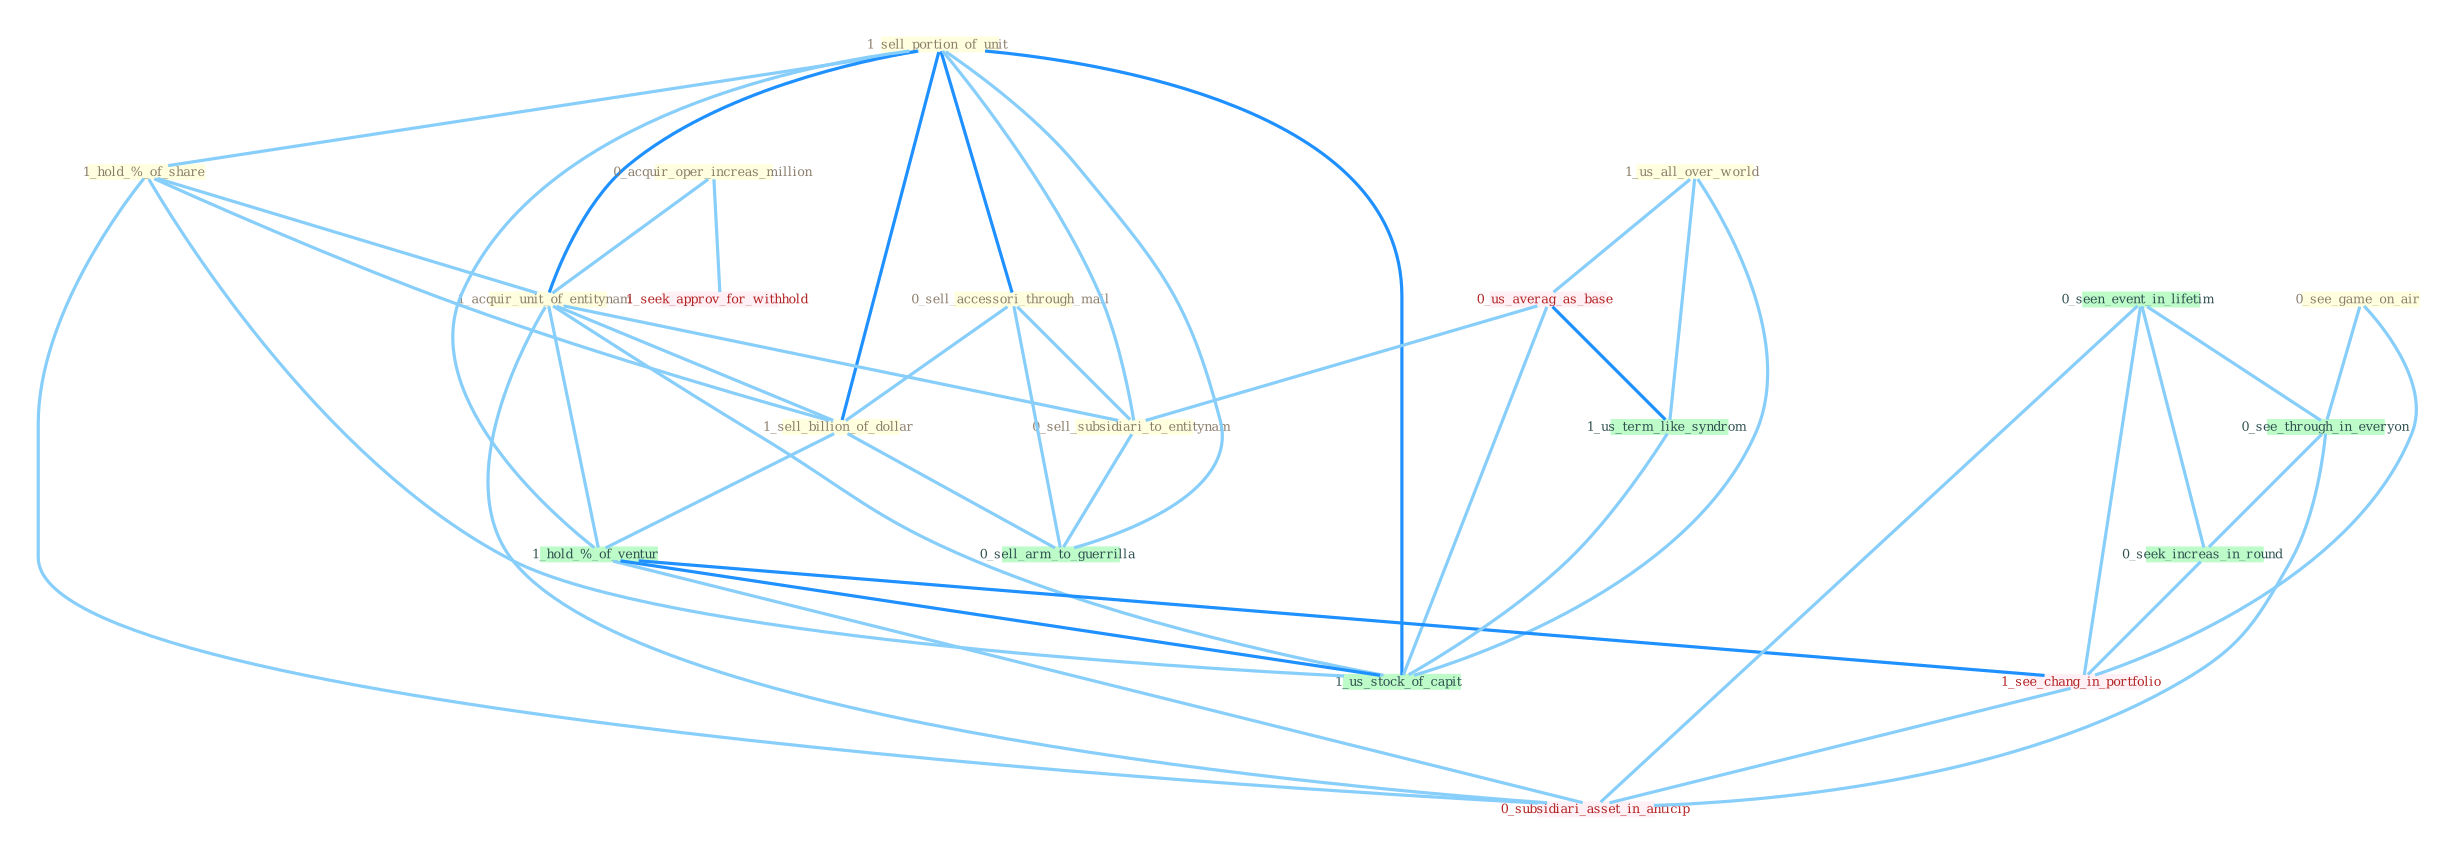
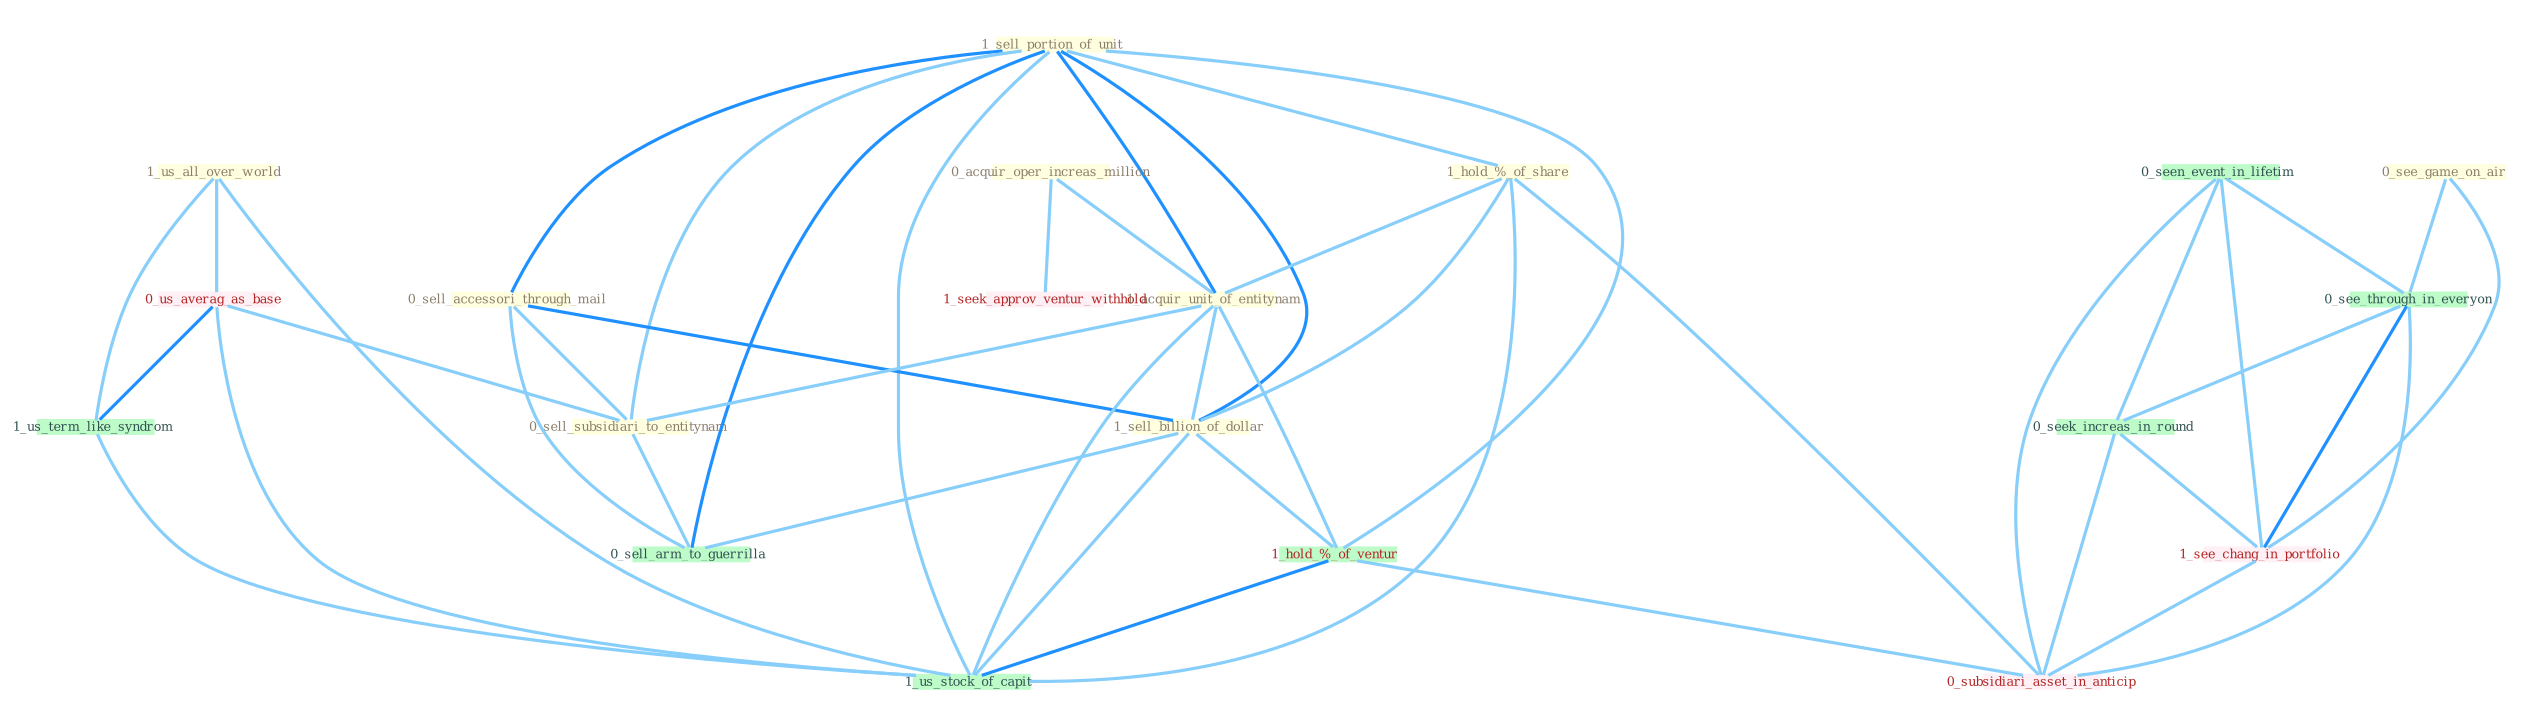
edge "1_sell_portion_of_unit" -- "1_us_stock_of_capit": color #1e90ff -> #87cefa
node "1_seek_approv_for_withhold": label "1_seek_approv_for_withhold" -> "1_seek_approv_ventur_withhold"
edge "1_sell_portion_of_unit" -- "0_sell_arm_to_guerrilla": color #87cefa -> #1e90ff
edge "0_sell_accessori_through_mail" -- "1_sell_billion_of_dollar": color #87cefa -> #1e90ff
node "1_hold_%_of_ventur": fontcolor #2f4f4f -> #b22222
edge "1_sell_billion_of_dollar" -- "1_us_stock_of_capit": added
edge "1_hold_%_of_ventur" -- "1_see_chang_in_portfolio": now "0_see_through_in_everyon" -- "1_see_chang_in_portfolio"
edge "1_acquir_unit_of_entitynam" -- "0_subsidiari_asset_in_anticip": now "0_seek_increas_in_round" -- "0_subsidiari_asset_in_anticip"
